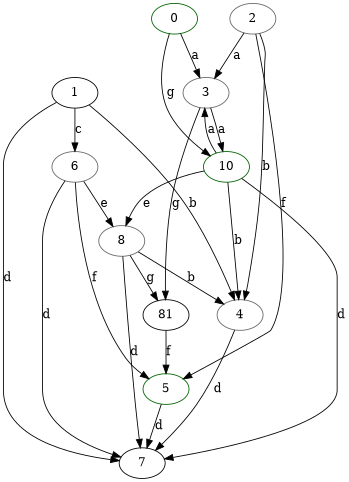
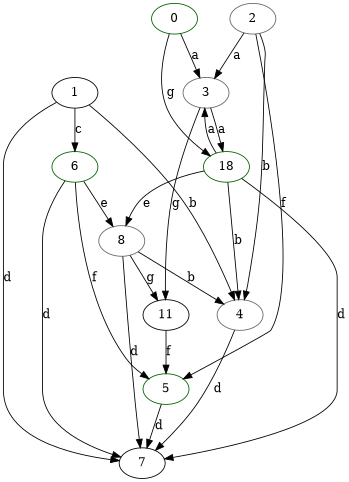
node "6": color gray40 -> darkgreen
node "10": label "10" -> "18"
node "81": label "81" -> "11"
